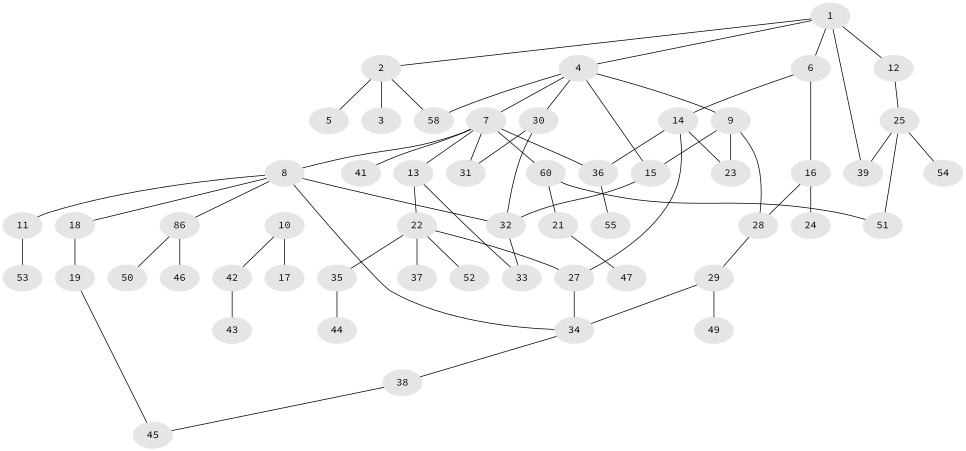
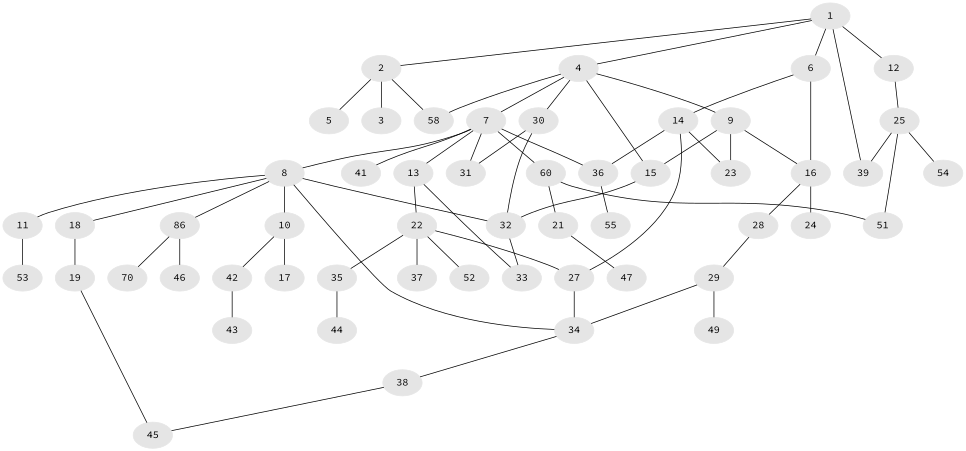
edge "9" -- "28": now "9" -- "16"
edge "8" -- "10": added
node "50": label "50" -> "70"
